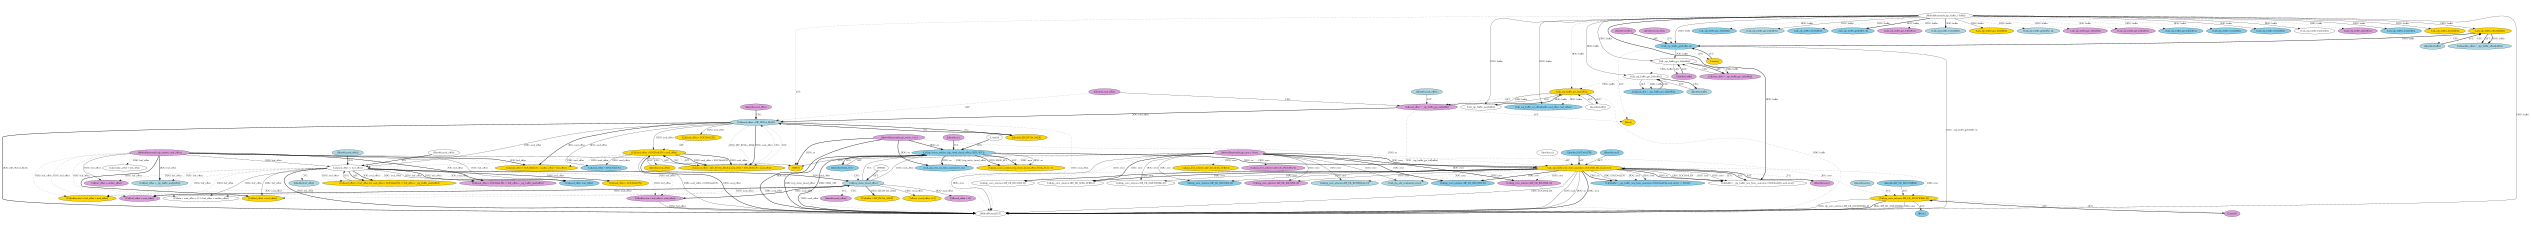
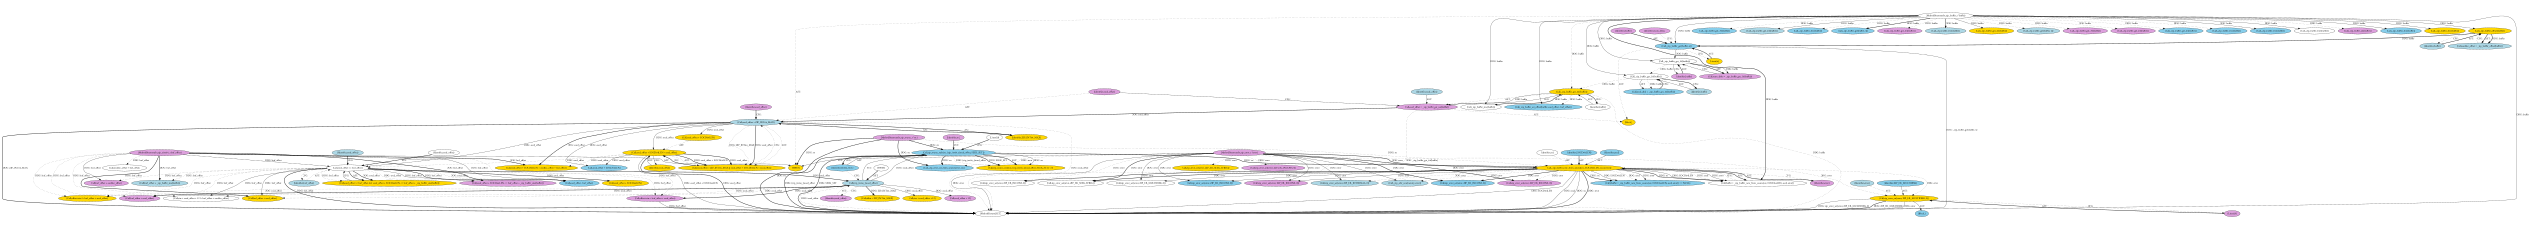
edge "(Identifier,buf_offset)" -> "(Call,eocd_offset >= buf_offset)": added, label "AST:"
